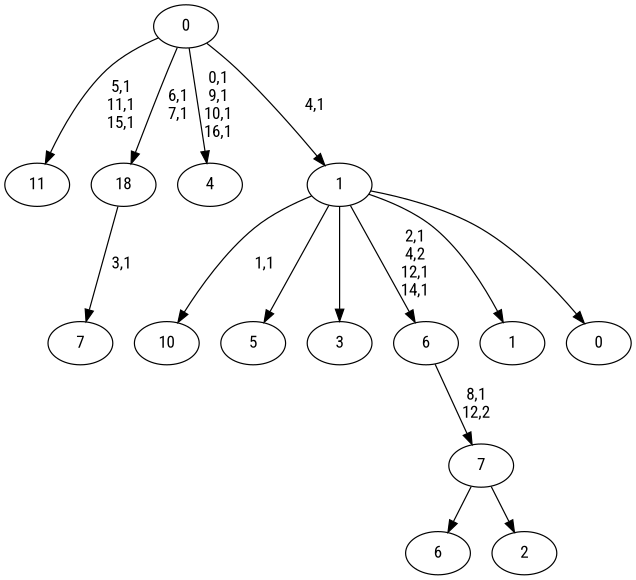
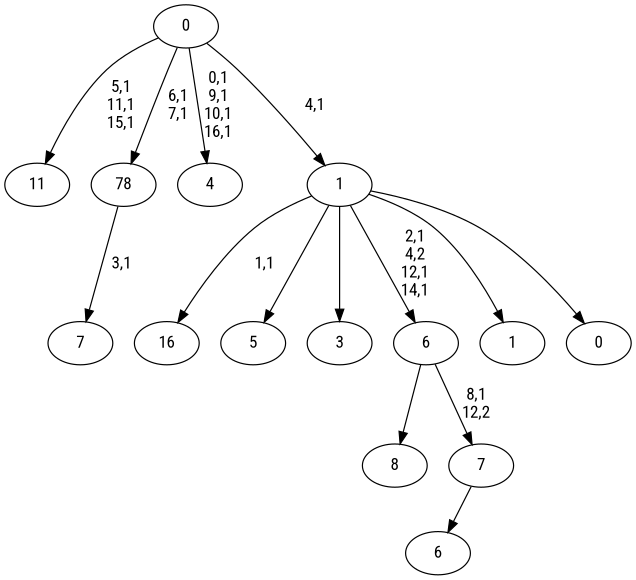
node "18": label "18" -> "78"
node "10": label "10" -> "16"
node "8": added
node "2": removed
